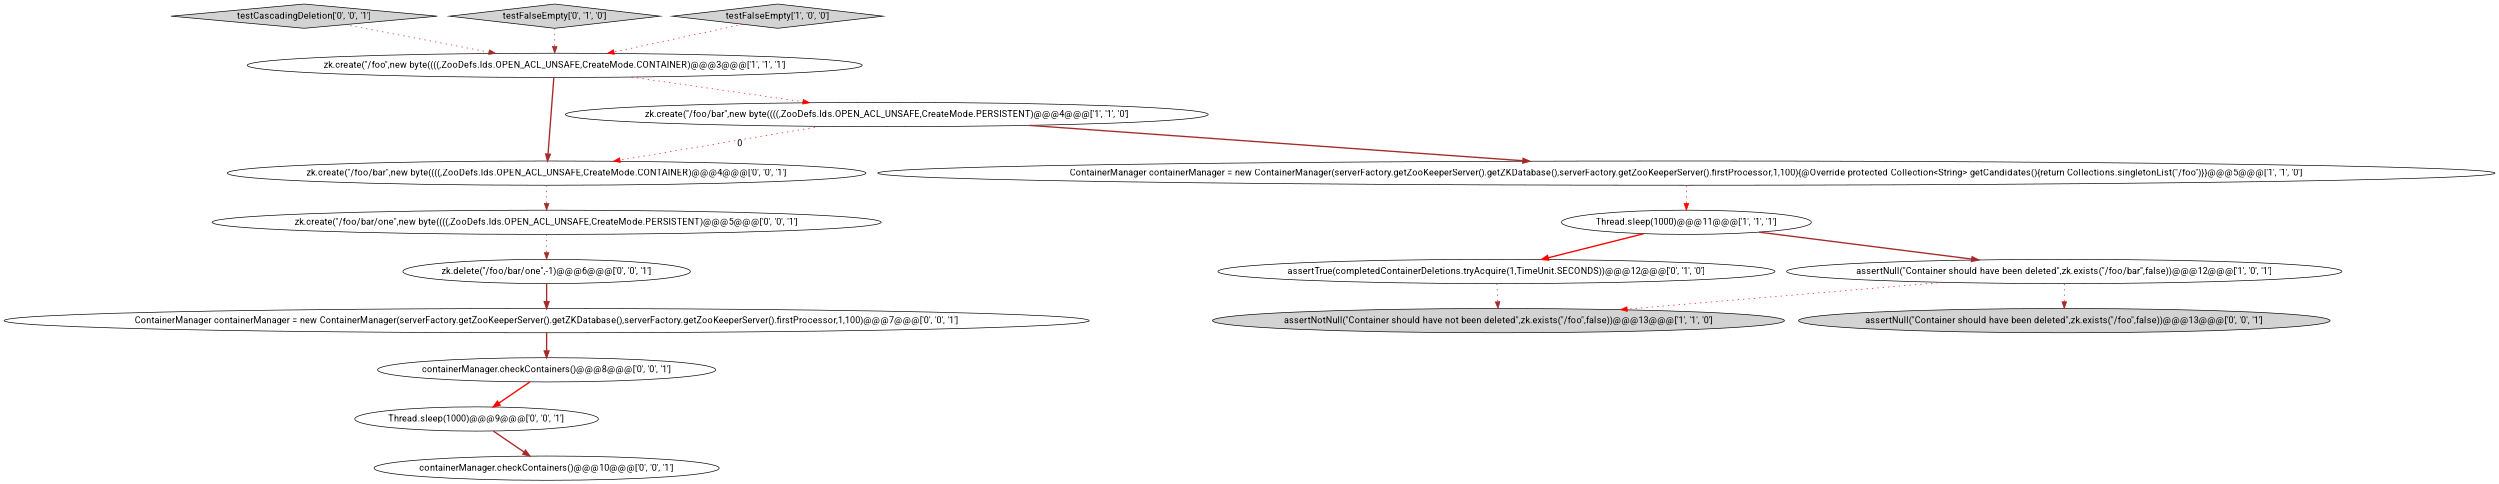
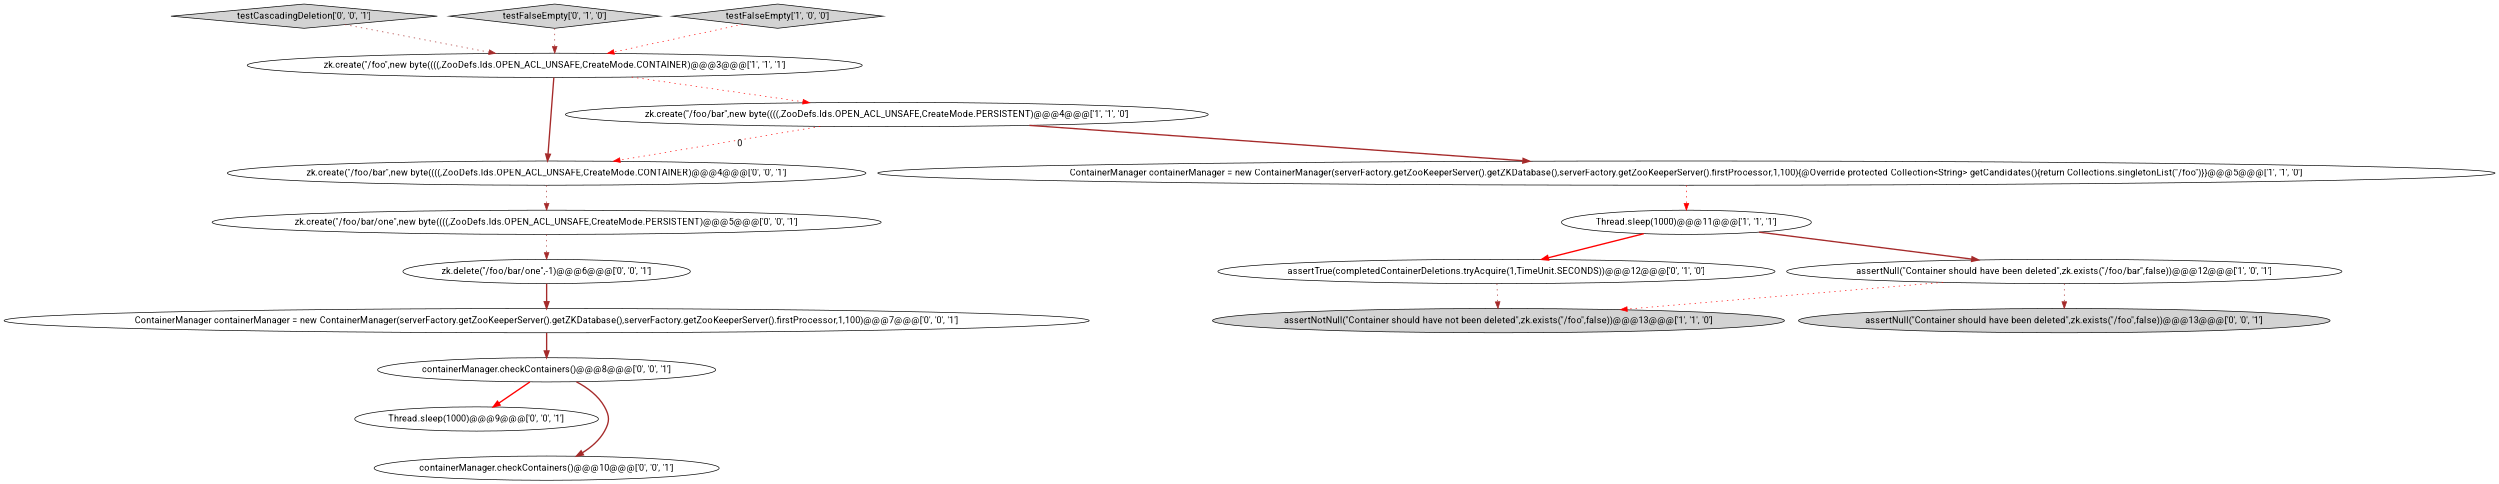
edge "Thread.sleep(1000)@@@9@@@['0', '0', '1']" -> "containerManager.checkContainers()@@@10@@@['0', '0', '1']": now "containerManager.checkContainers()@@@8@@@['0', '0', '1']" -> "containerManager.checkContainers()@@@10@@@['0', '0', '1']"
